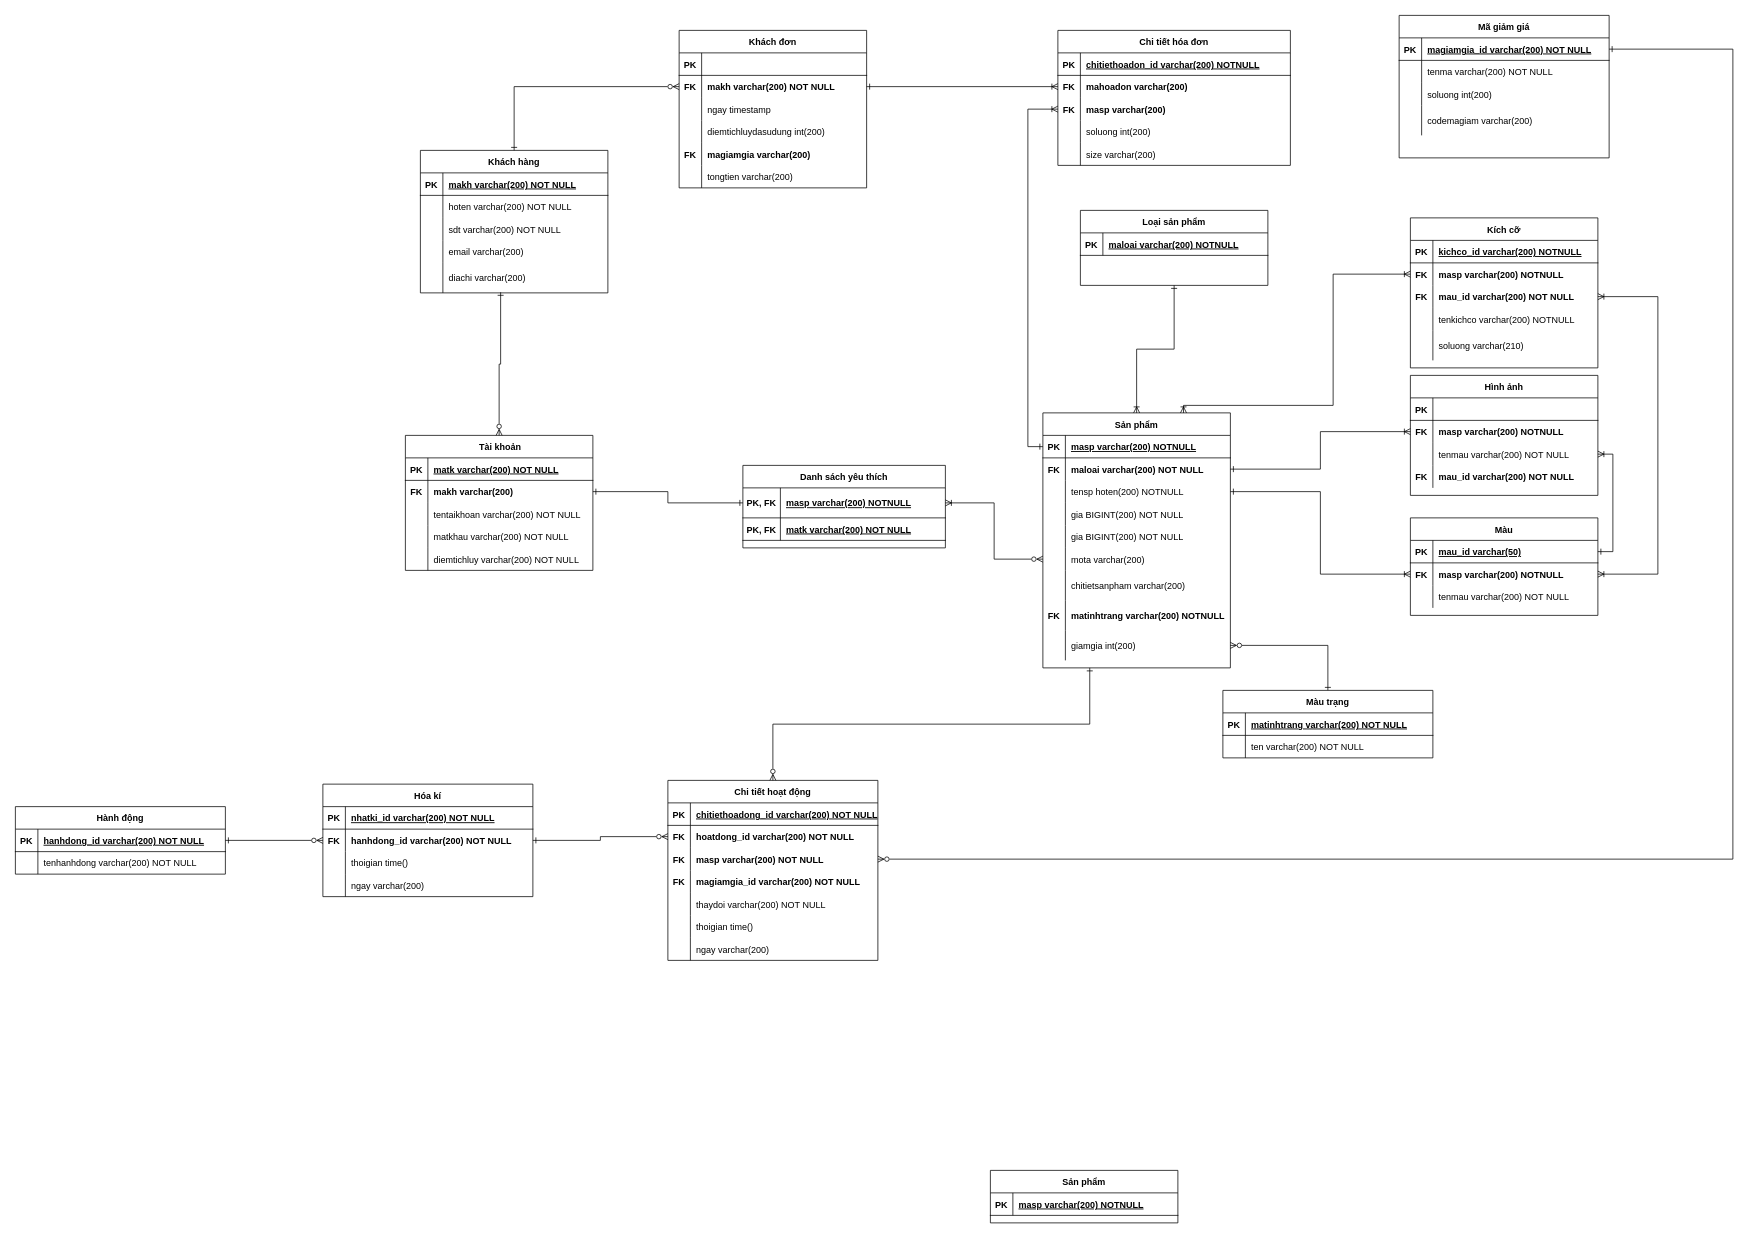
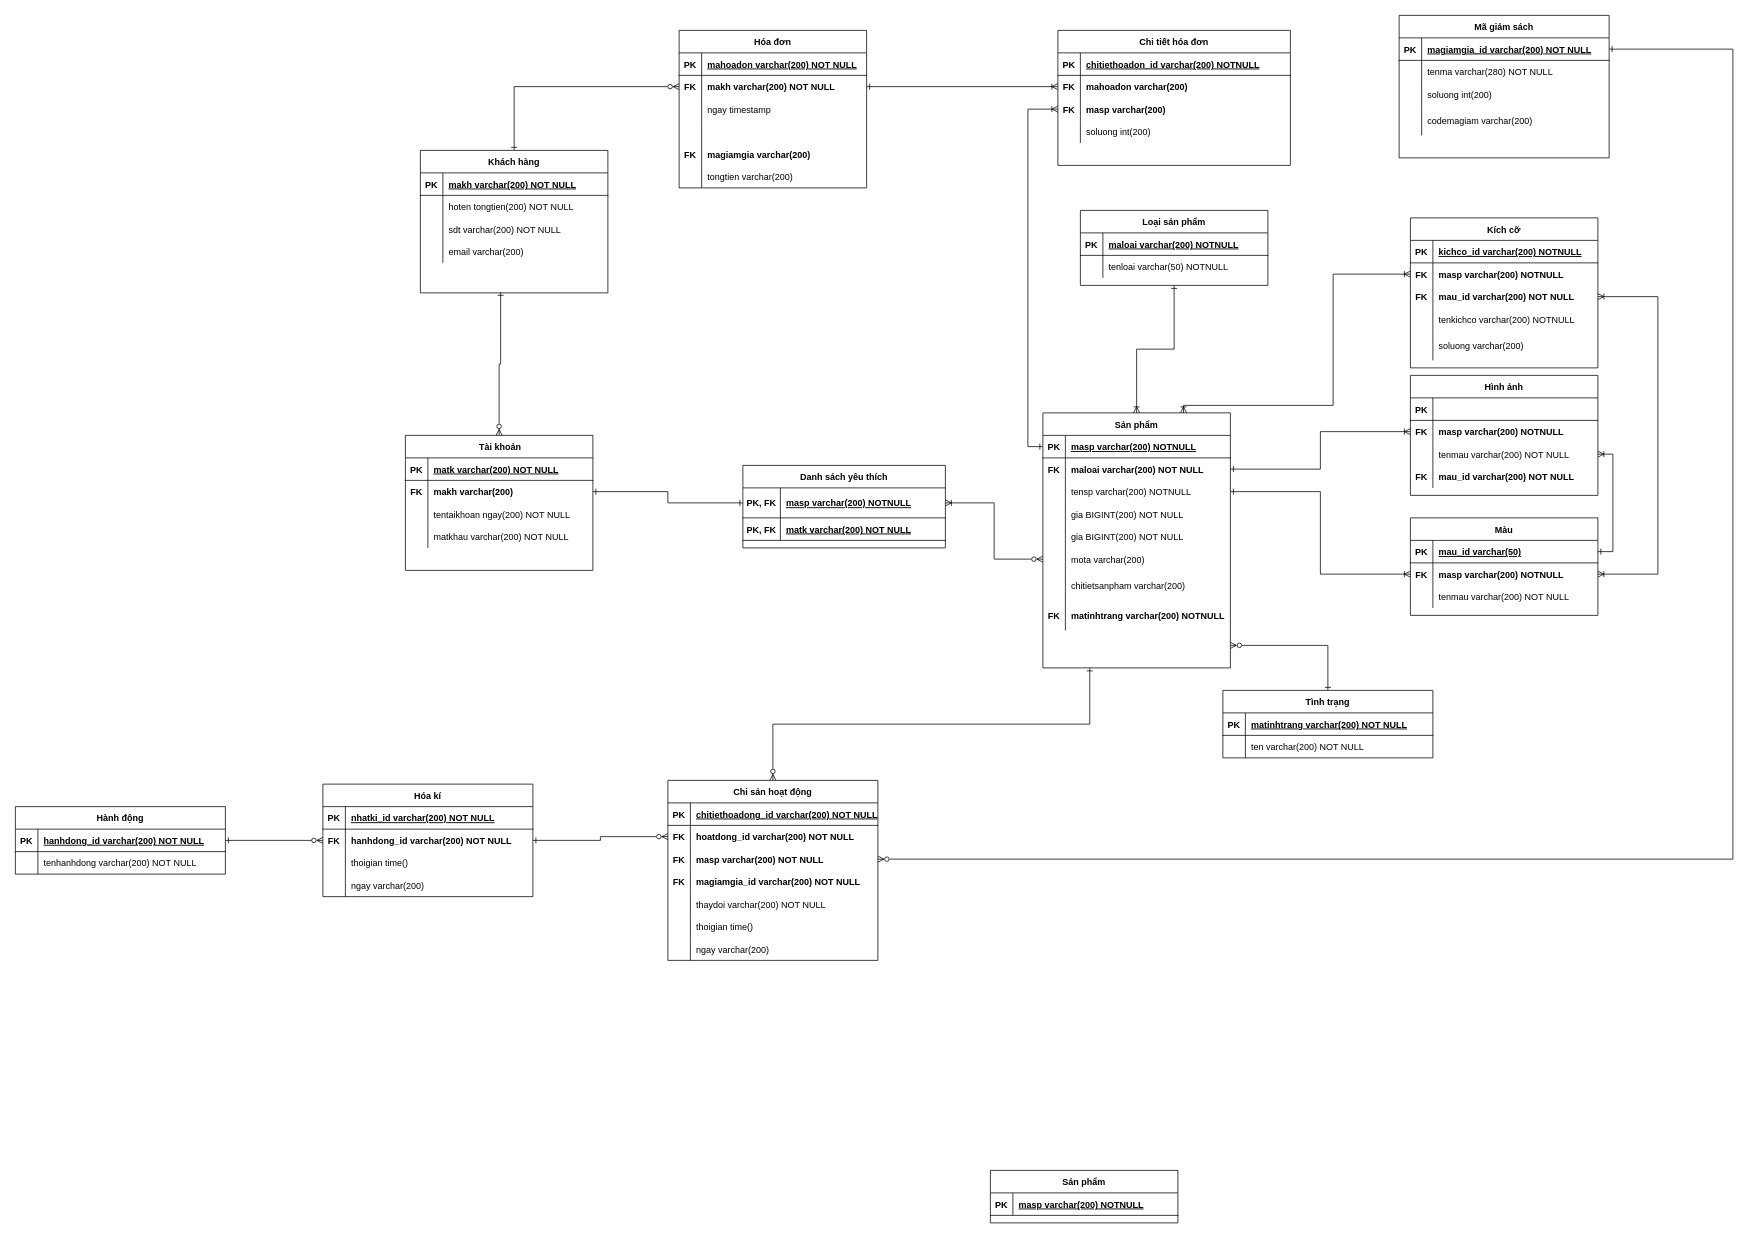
node "Mã giảm giá": label "Mã giảm giá" -> "Mã giảm sách"
node "Khách đơn": label "Khách đơn" -> "Hóa đơn"
node "mahoadon varchar(200) NOT NULL": added
node "tenma varchar(200) NOT NULL": label "tenma varchar(200) NOT NULL" -> "tenma varchar(280) NOT NULL"
node "diemtichluydasudung int(200)": removed
node "size varchar(200)": removed
node "hoten varchar(200) NOT NULL": label "hoten varchar(200) NOT NULL" -> "hoten tongtien(200) NOT NULL"
node "tenloai varchar(50) NOTNULL": added
node "diachi varchar(200)": removed
node "soluong varchar(210)": label "soluong varchar(210)" -> "soluong varchar(200)"
node "tensp hoten(200) NOTNULL": label "tensp hoten(200) NOTNULL" -> "tensp varchar(200) NOTNULL"
node "tentaikhoan varchar(200) NOT NULL": label "tentaikhoan varchar(200) NOT NULL" -> "tentaikhoan ngay(200) NOT NULL"
node "diemtichluy varchar(200) NOT NULL": removed
node "giamgia int(200)": removed
node "Màu trạng": label "Màu trạng" -> "Tình trạng"
node "Chi tiết hoạt động": label "Chi tiết hoạt động" -> "Chi sản hoạt động"
